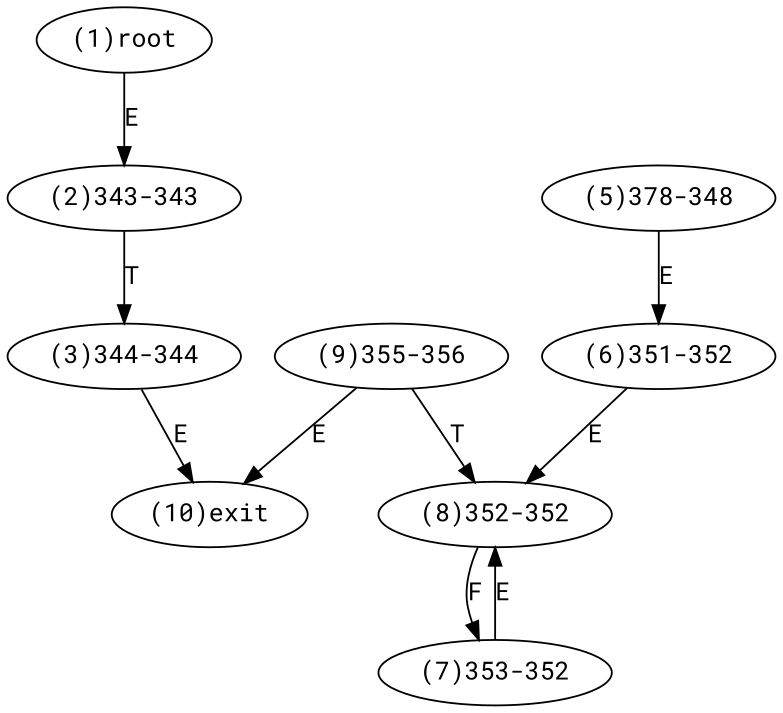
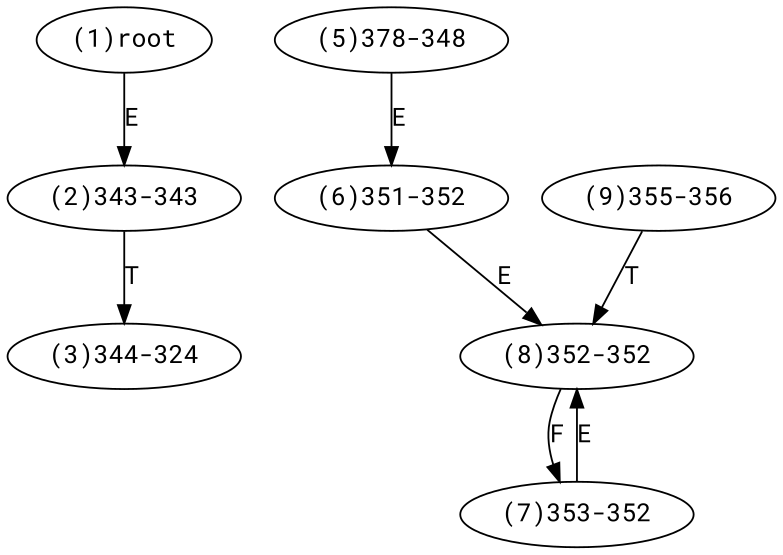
node "(3)344-344": label "(3)344-344" -> "(3)344-324"
node "(10)exit": removed
